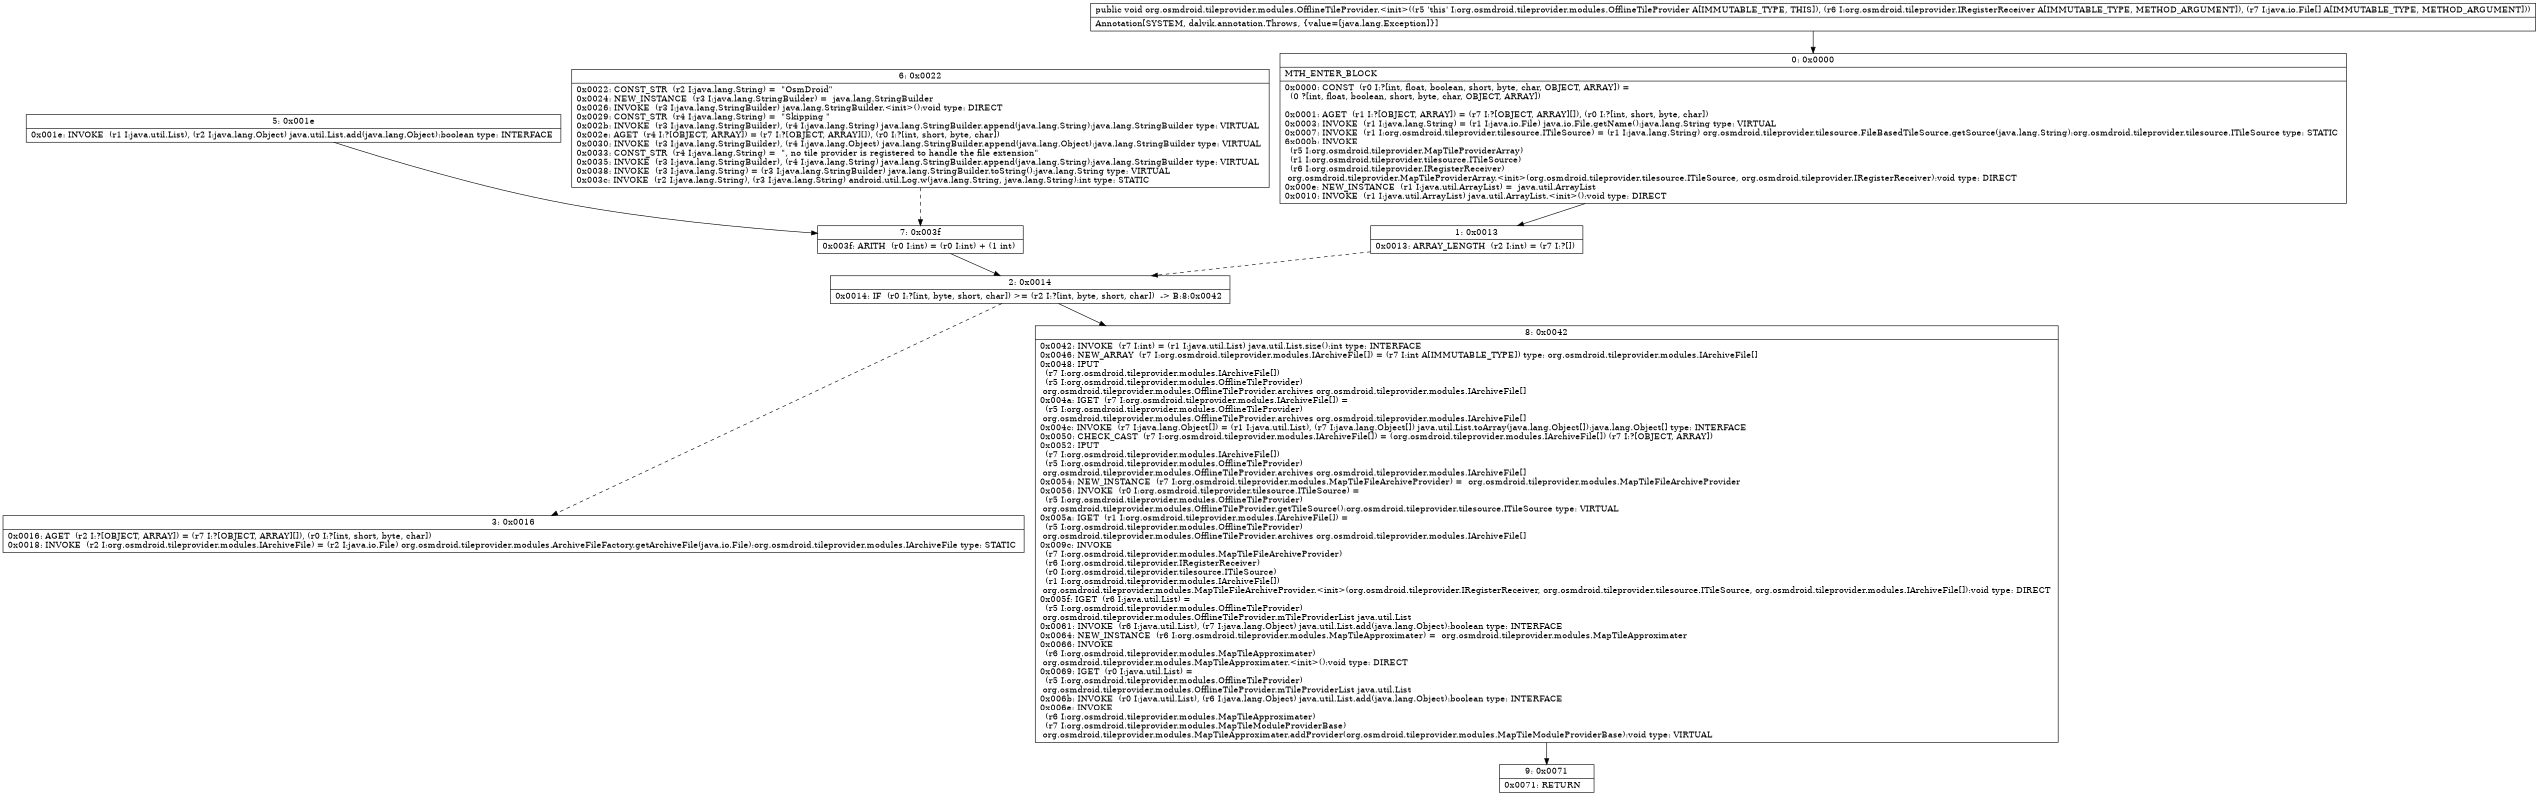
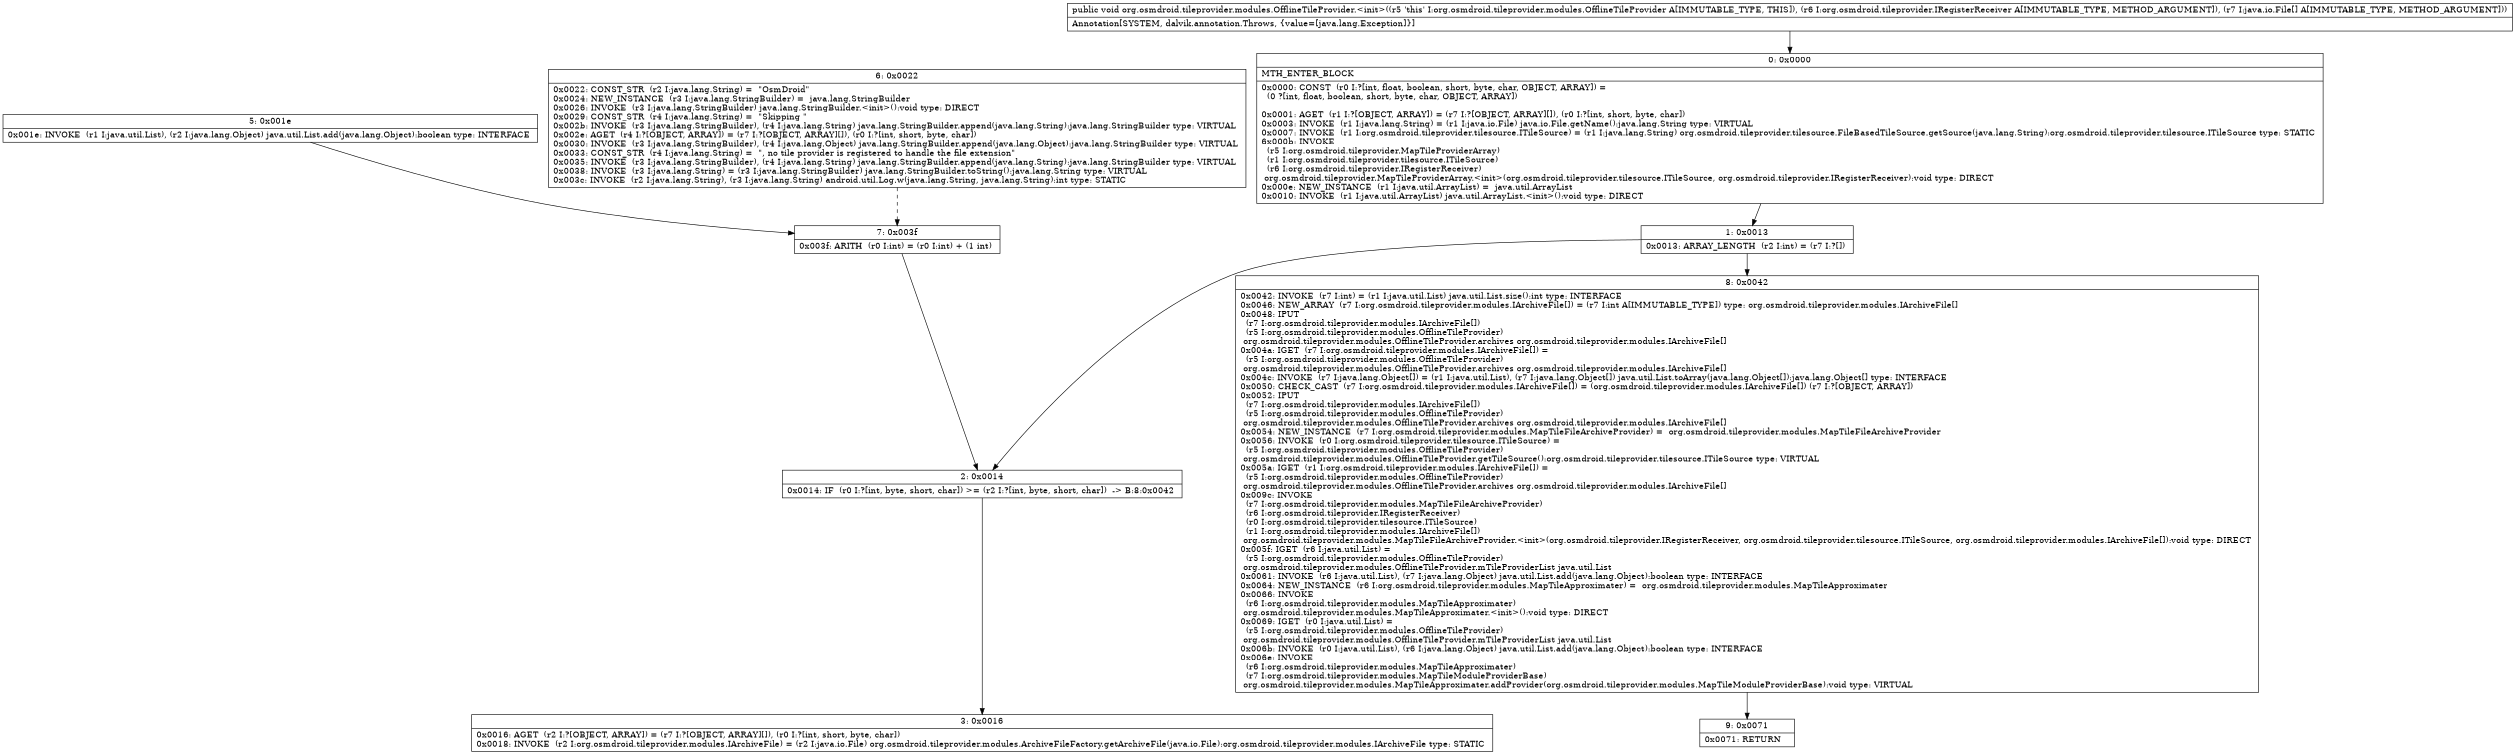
edge "1: 0x0013" -> "2: 0x0014": style dashed -> solid
edge "2: 0x0014" -> "8: 0x0042": now "1: 0x0013" -> "8: 0x0042"
edge "2: 0x0014" -> "3: 0x0016": style dashed -> solid
